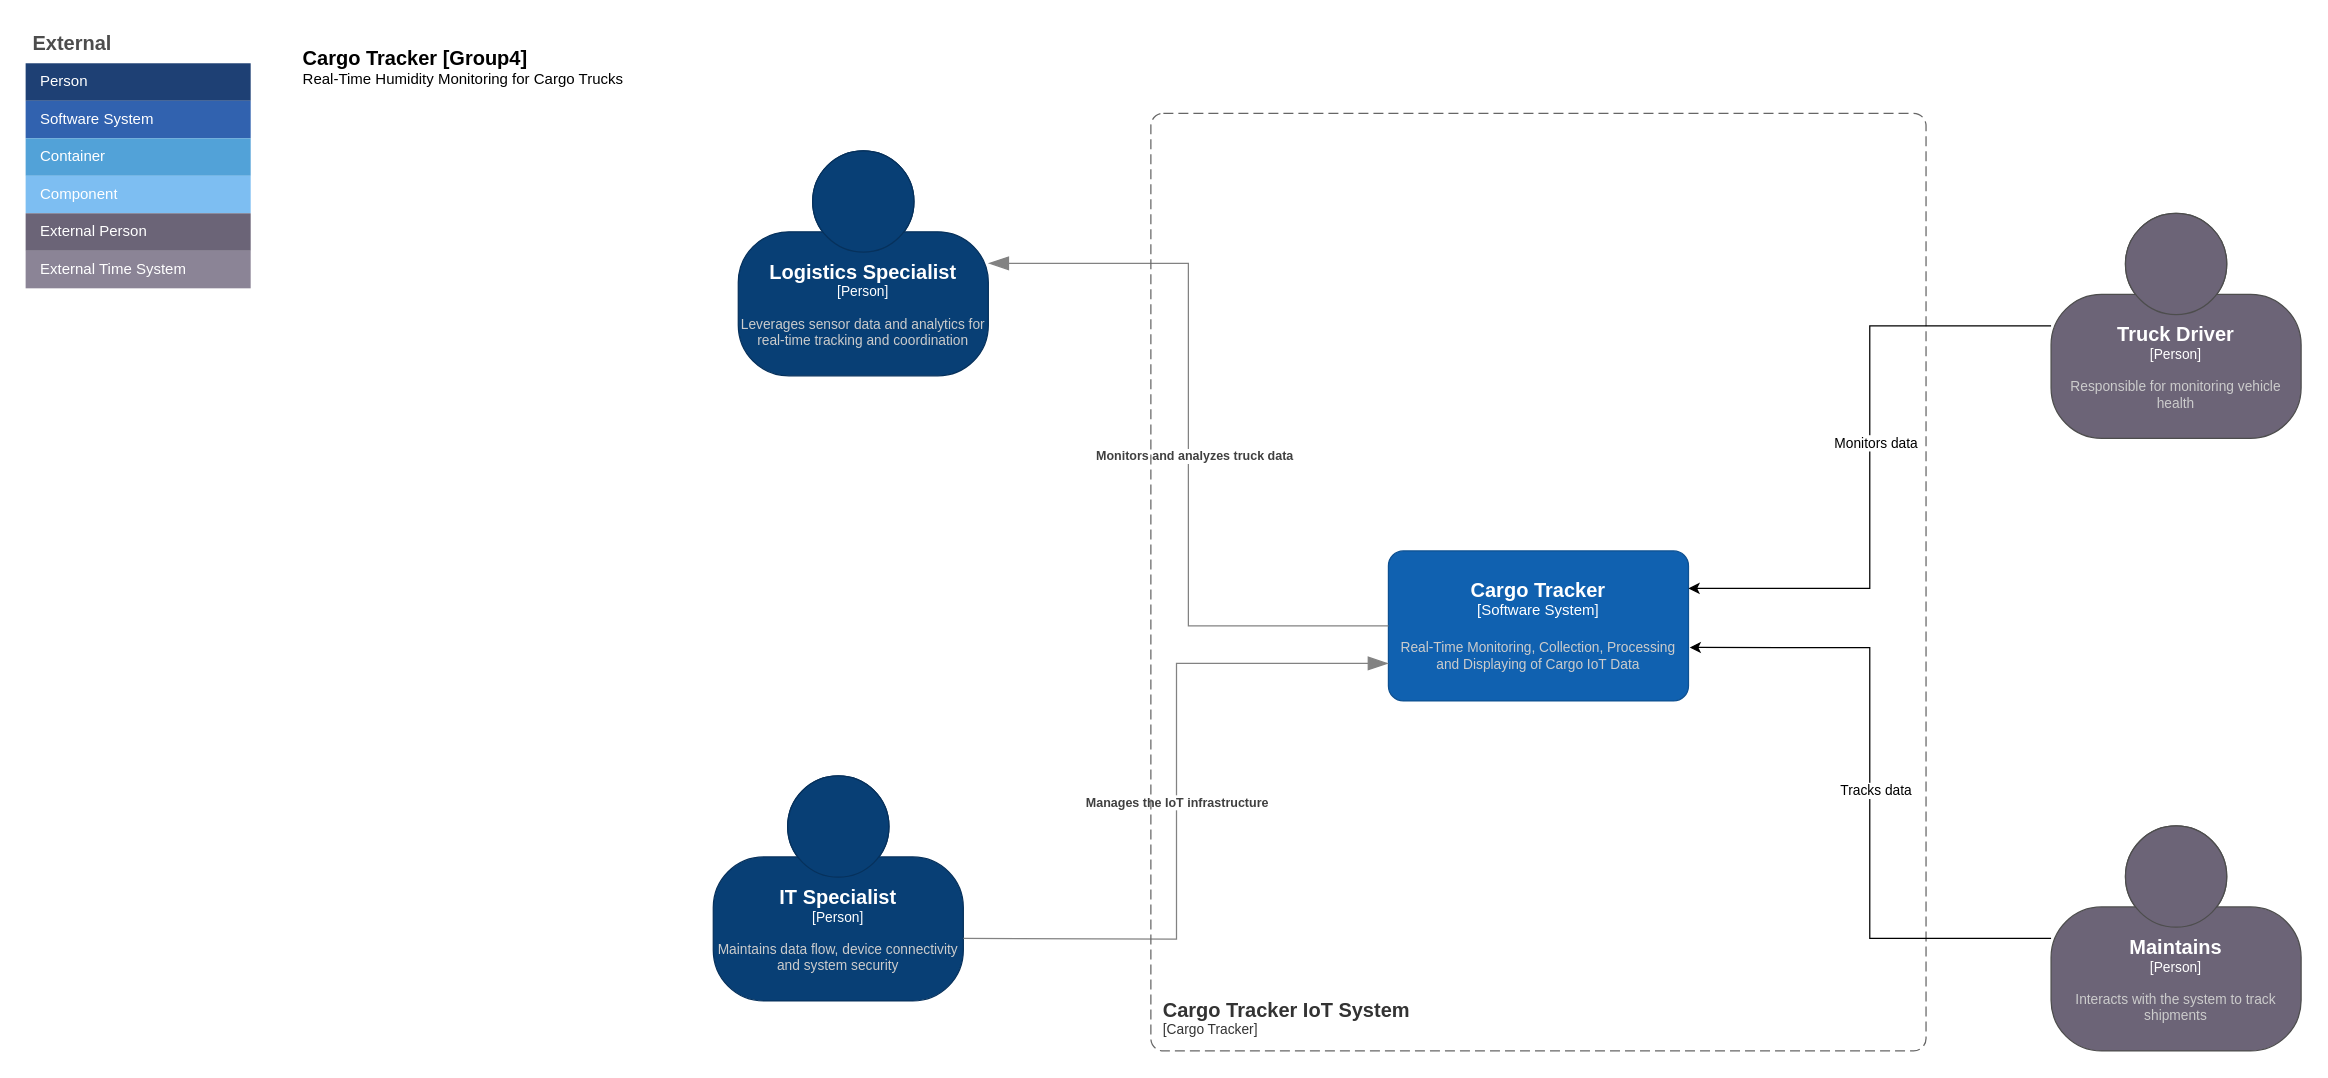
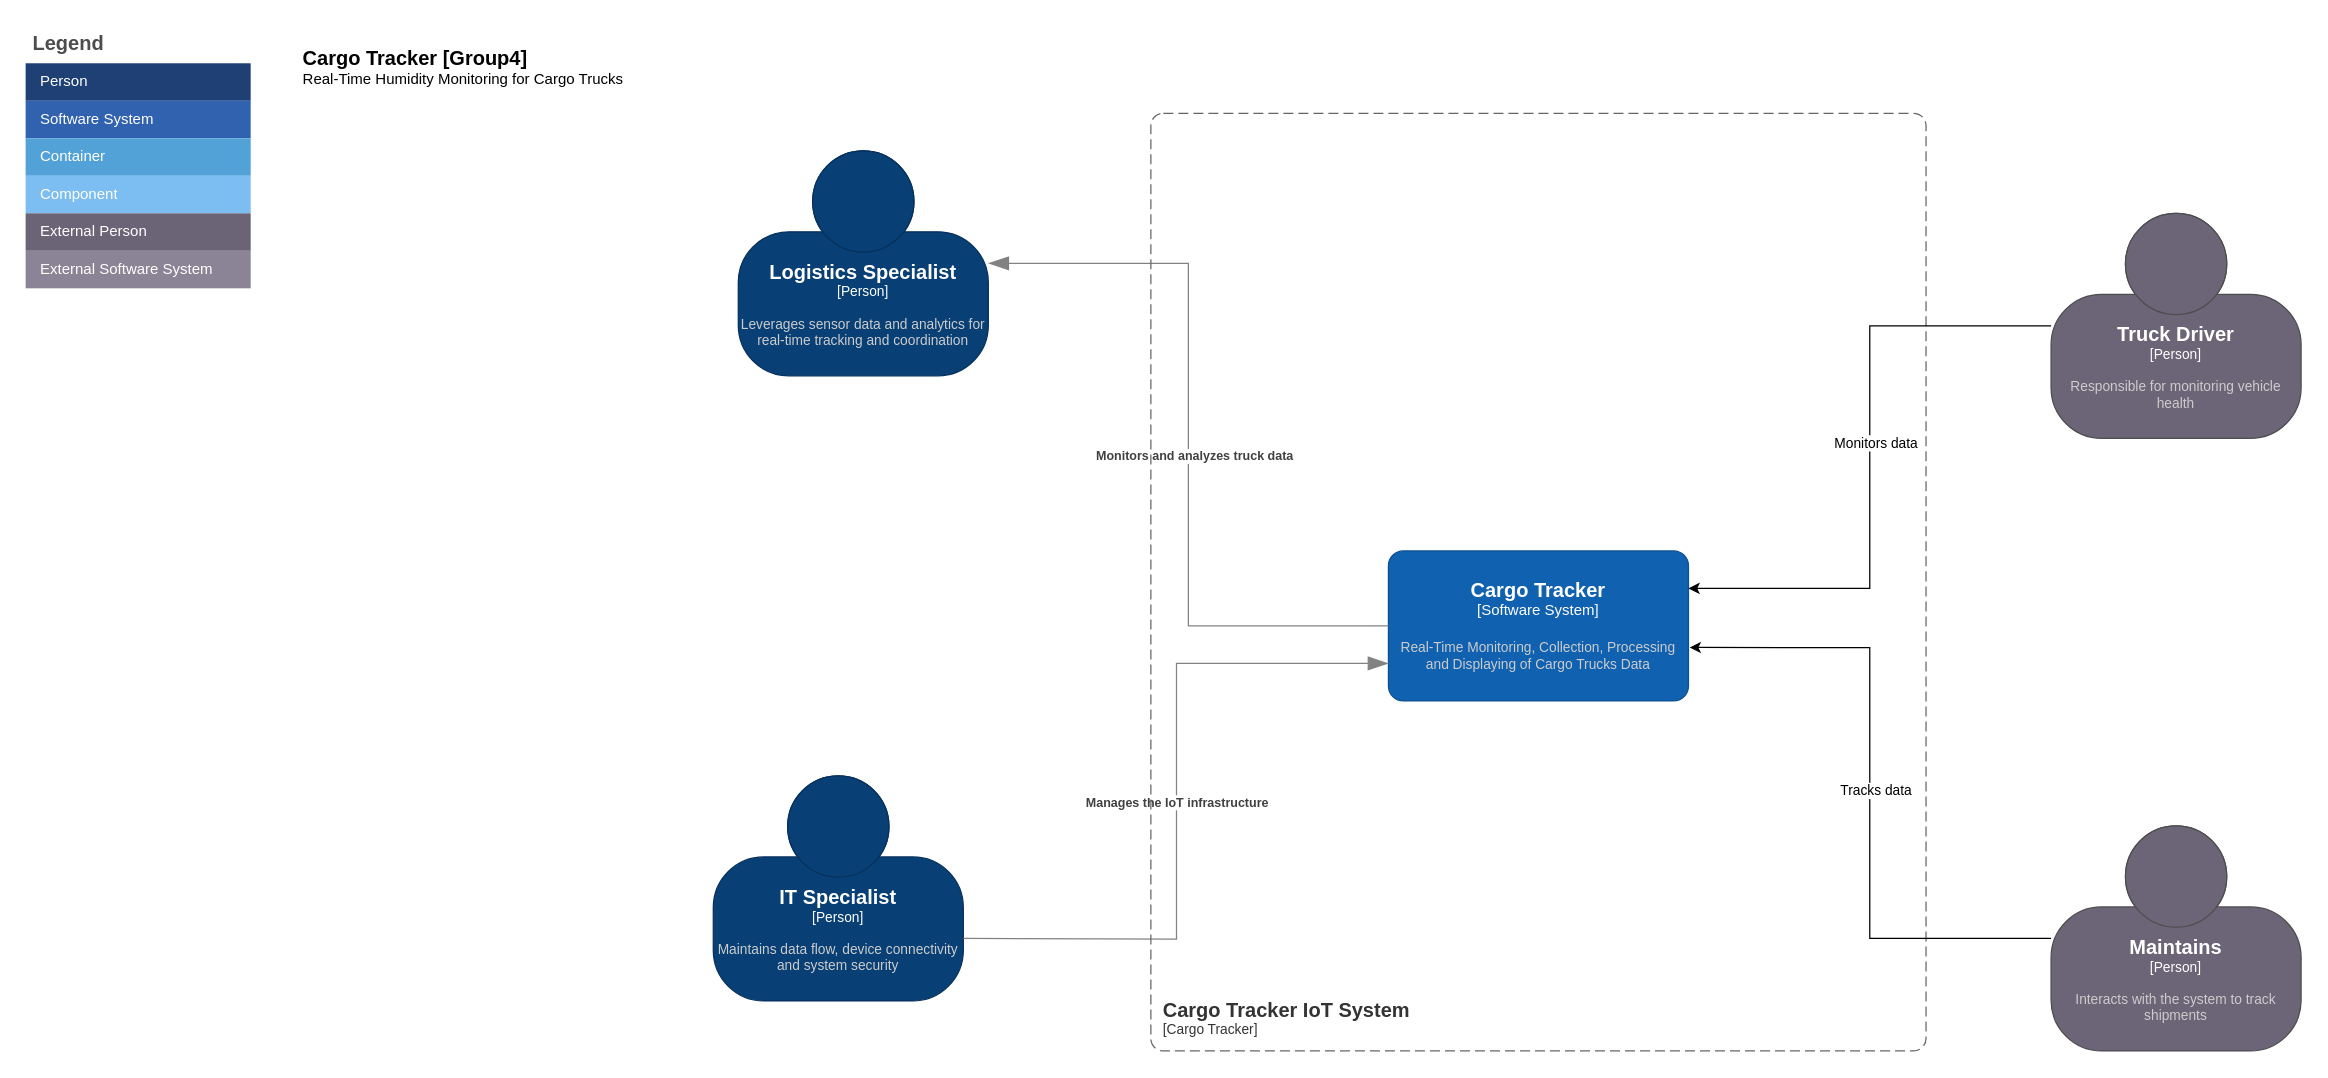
node "External": label "External" -> "Legend"
node "External Time System": label "External Time System" -> "External Software System"
node "Cargo Tracker [Software System] Real-Time Monitoring, Collection, Processing and Displaying of Cargo IoT Data": label "Cargo Tracker [Software System] Real-Time Monitoring, Collection, Processing and Displaying of Cargo IoT Data" -> "Cargo Tracker [Software System] Real-Time Monitoring, Collection, Processing and Displaying of Cargo Trucks Data"
